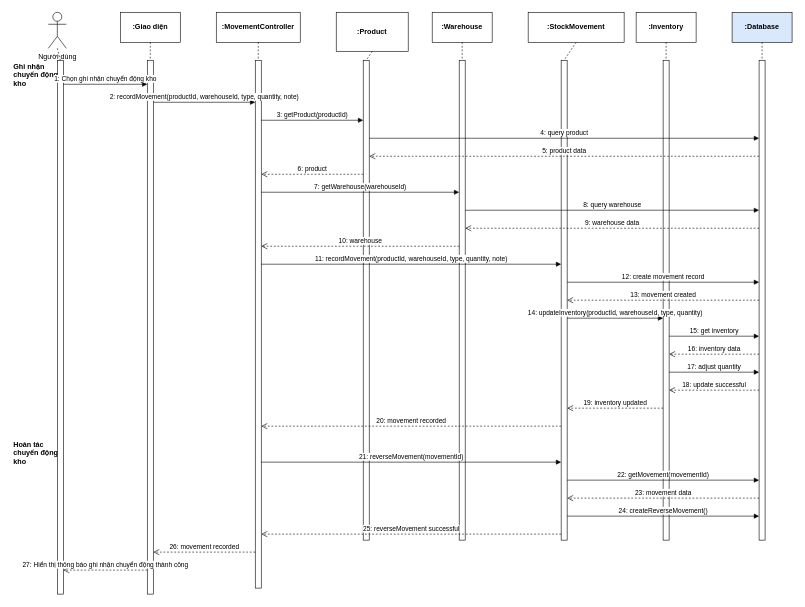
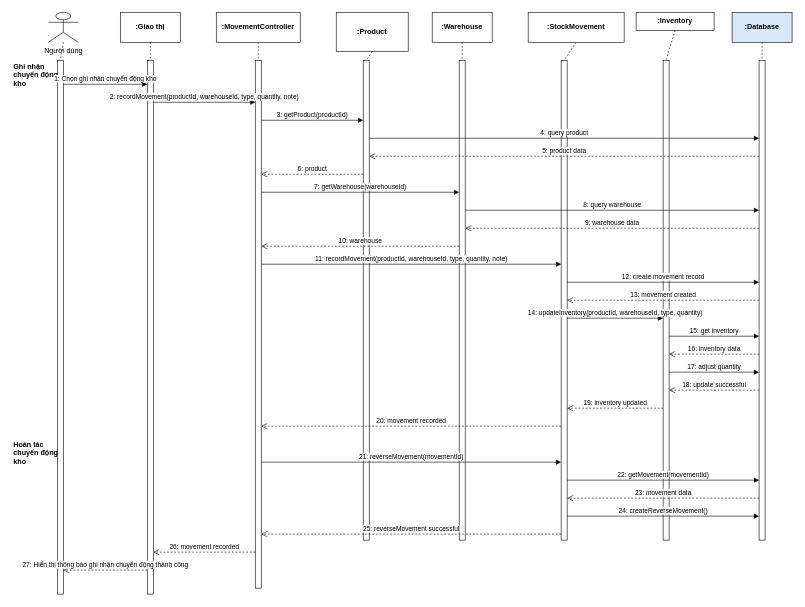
node ":Giao diện": label ":Giao diện" -> ":Giao thị"
node ":Inventory": size 60x30 -> 78x18
node "Người dùng": size 18x36 -> 30x30
